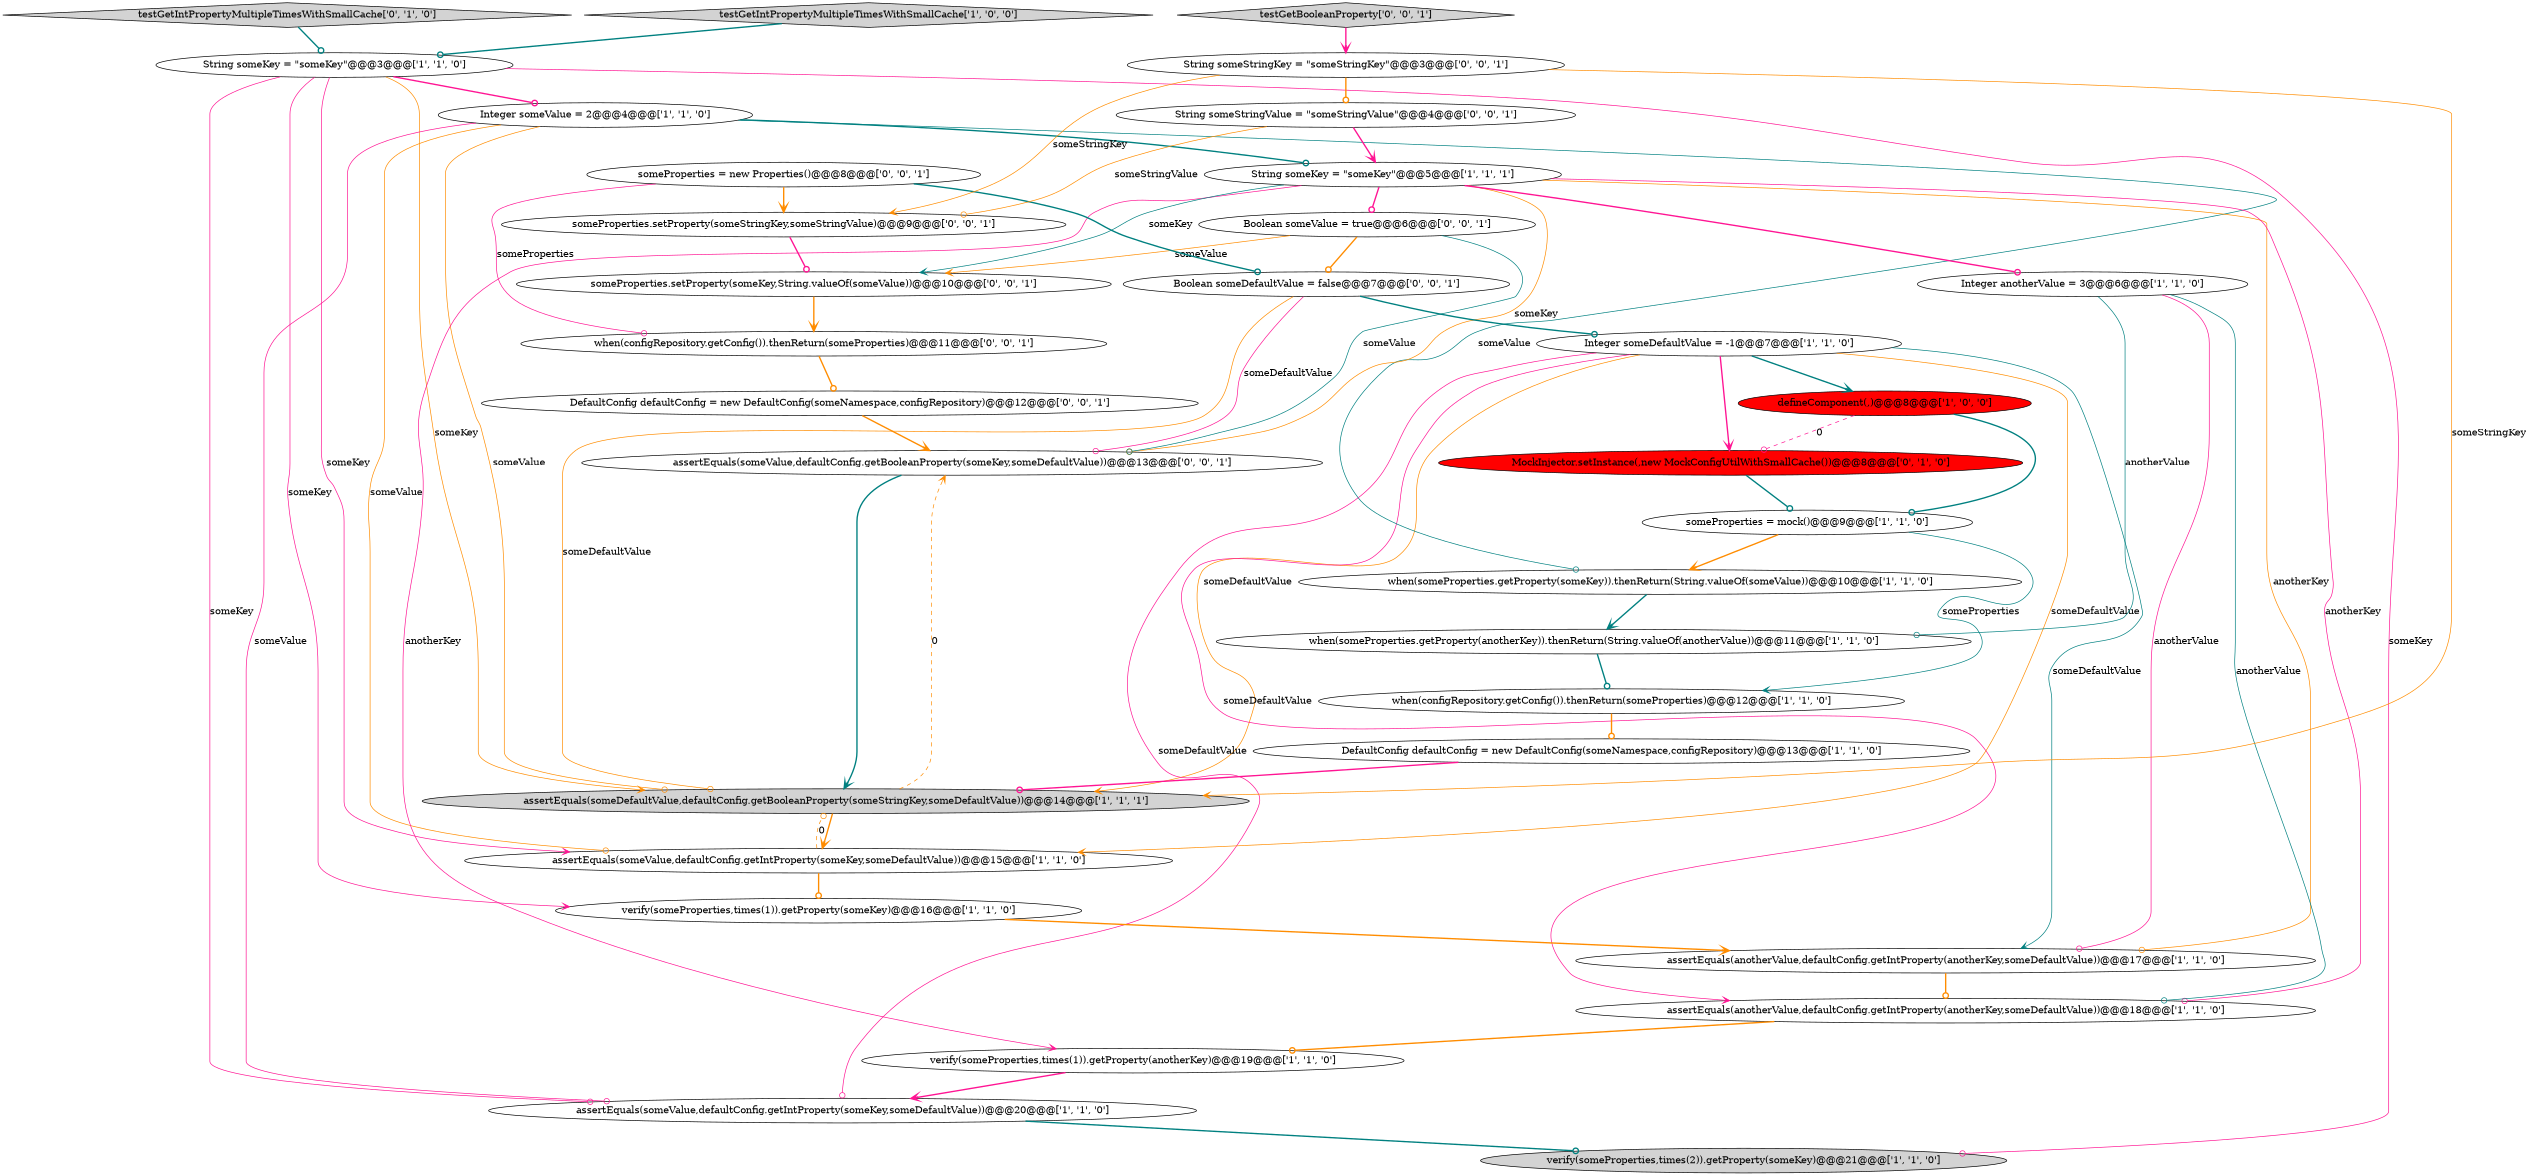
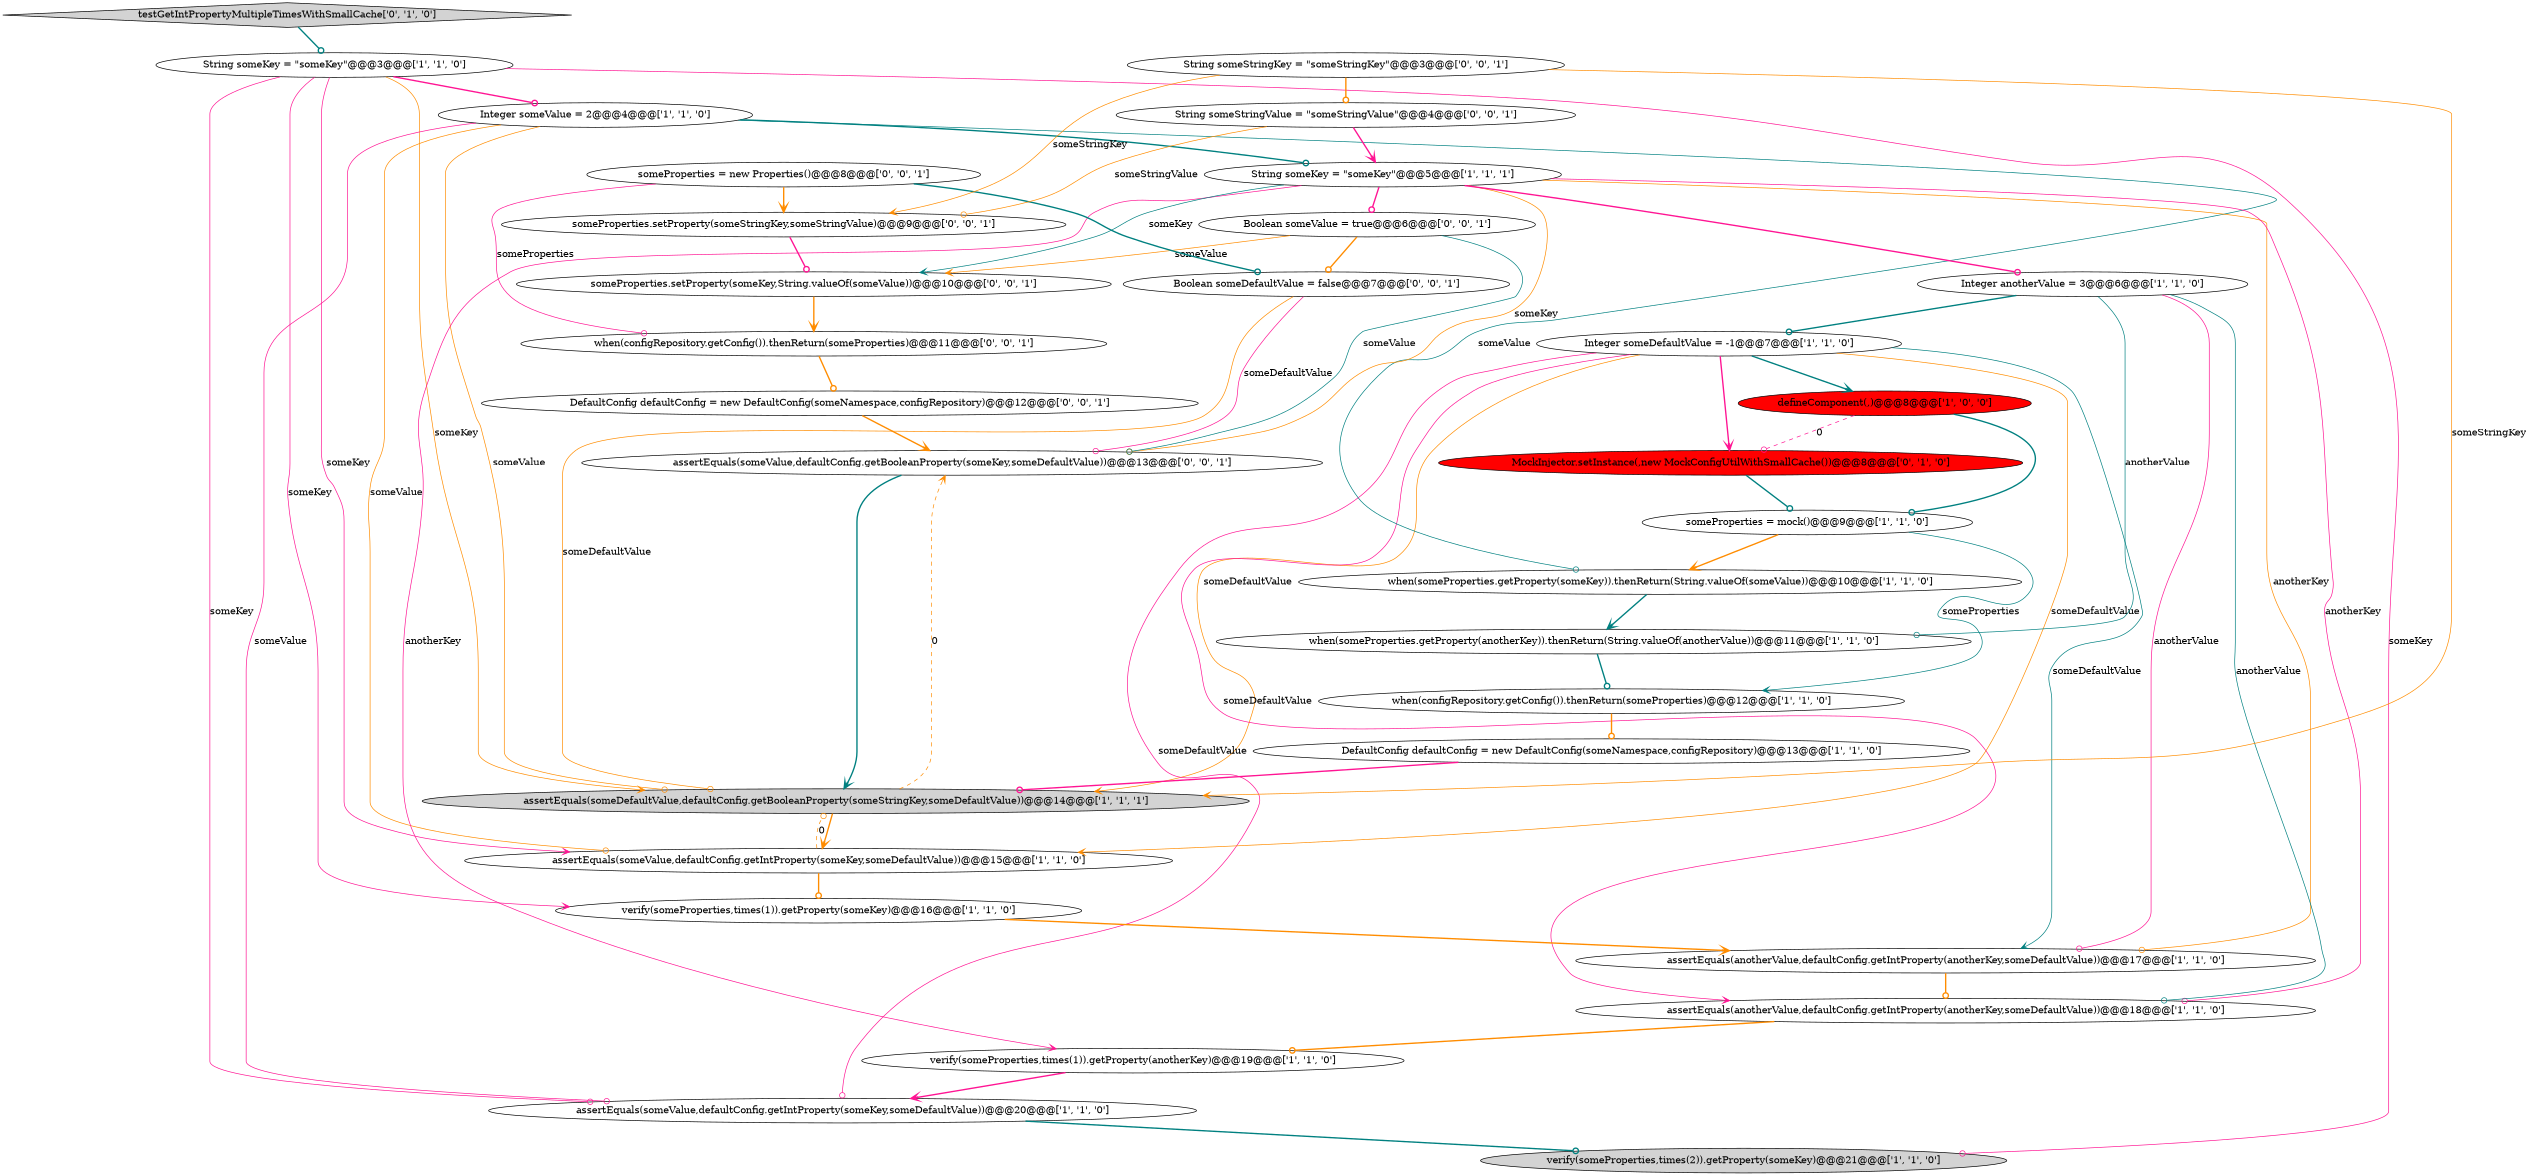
node "testGetIntPropertyMultipleTimesWithSmallCache['1', '0', '0']": removed
node "testGetBooleanProperty['0', '0', '1']": removed
edge "Boolean someDefaultValue = false@@@7@@@['0', '0', '1']" -> "Integer someDefaultValue = -1@@@7@@@['1', '1', '0']": now "Integer anotherValue = 3@@@6@@@['1', '1', '0']" -> "Integer someDefaultValue = -1@@@7@@@['1', '1', '0']"
